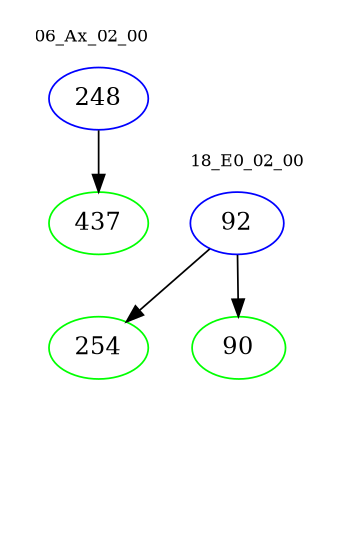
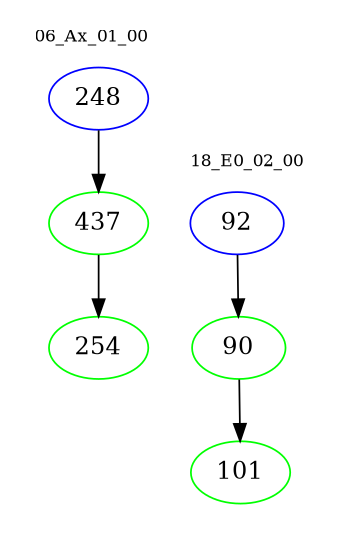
cluster "06_Ax_02_00": label "06_Ax_02_00" -> "06_Ax_01_00"
edge "92" -> "254": now "437" -> "254"
node "101": added
